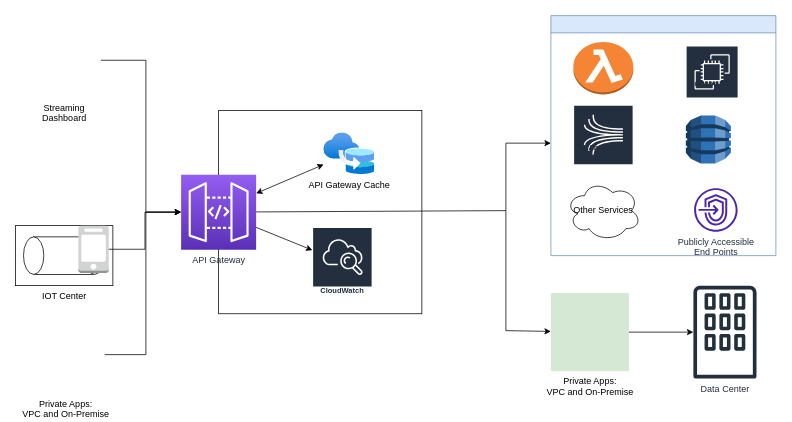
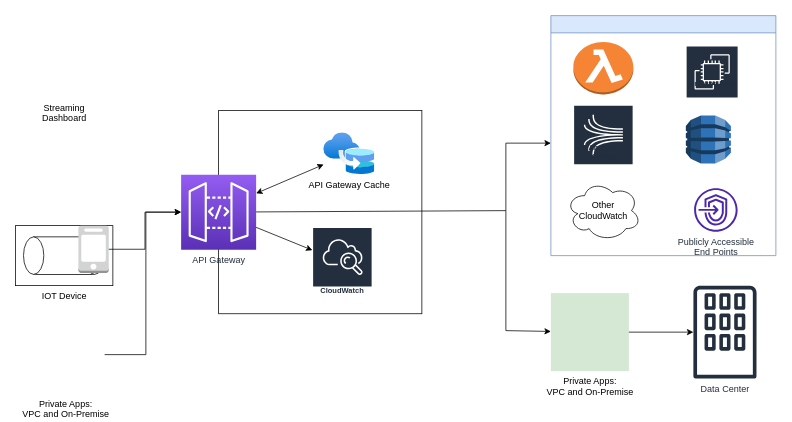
edge "Streaming Dashboard" -> "API Gateway": removed
node "Other Services": label "Other Services" -> "Other CloudWatch"
node "IOT Center": label "IOT Center" -> "IOT Device"
